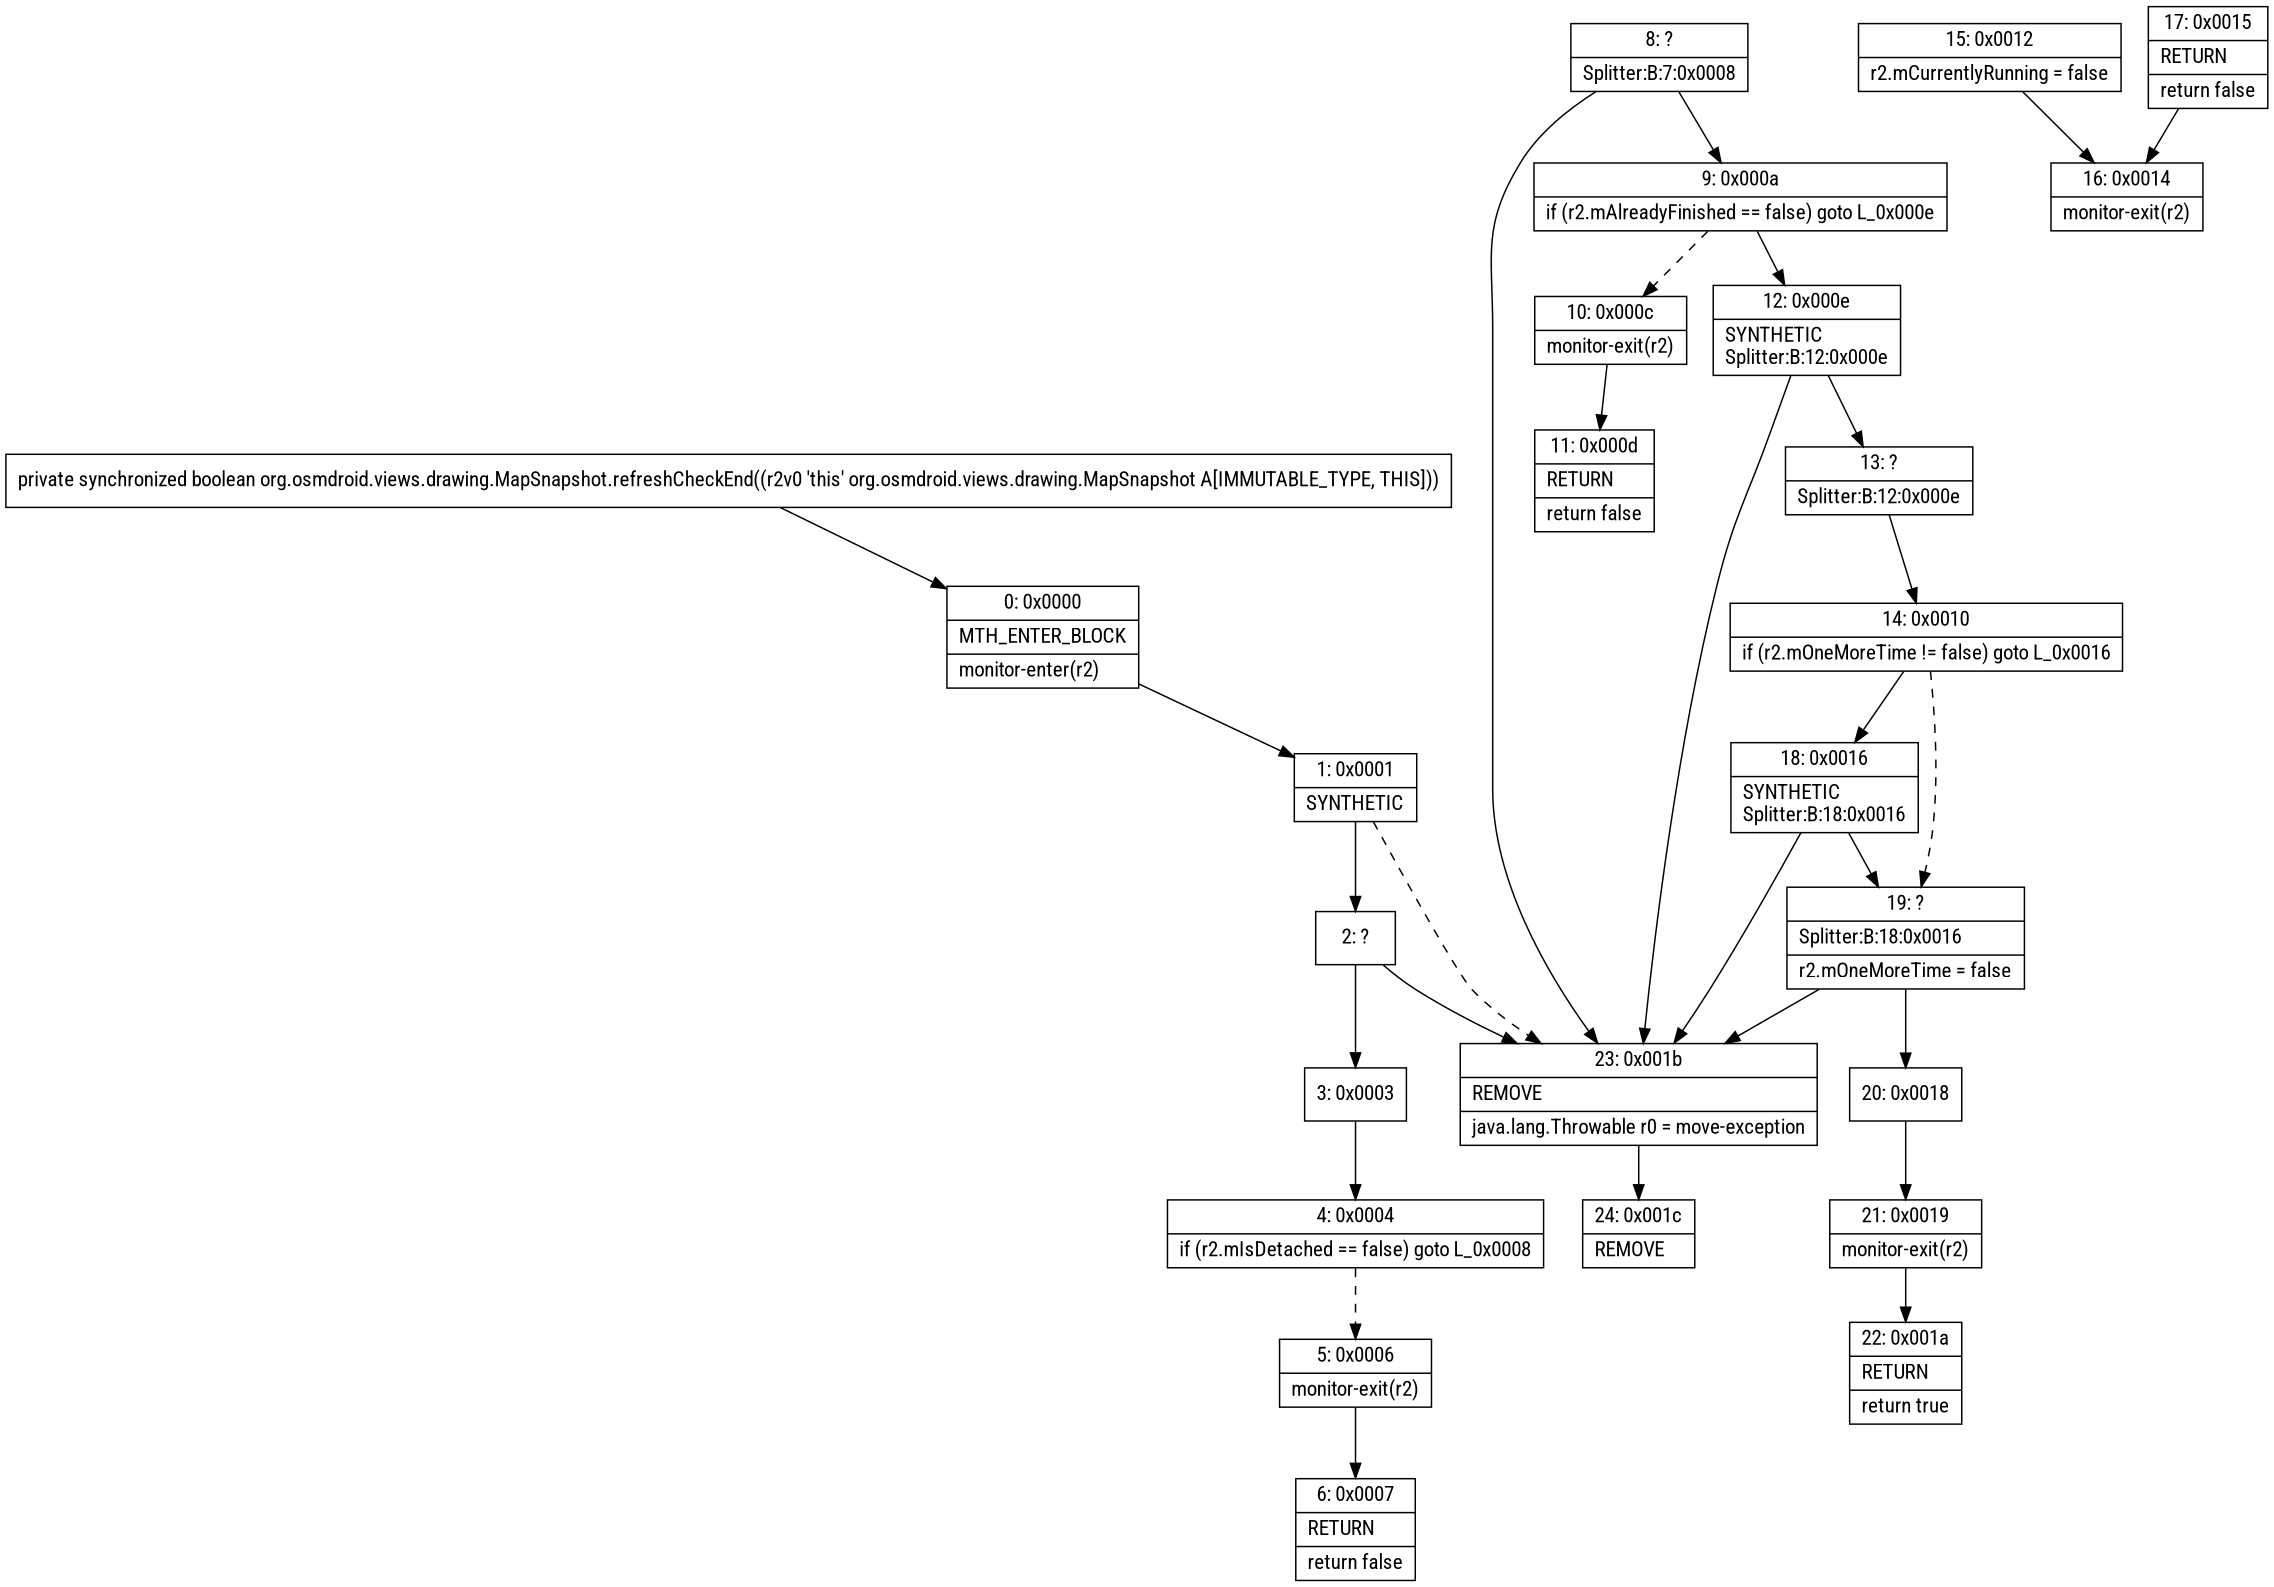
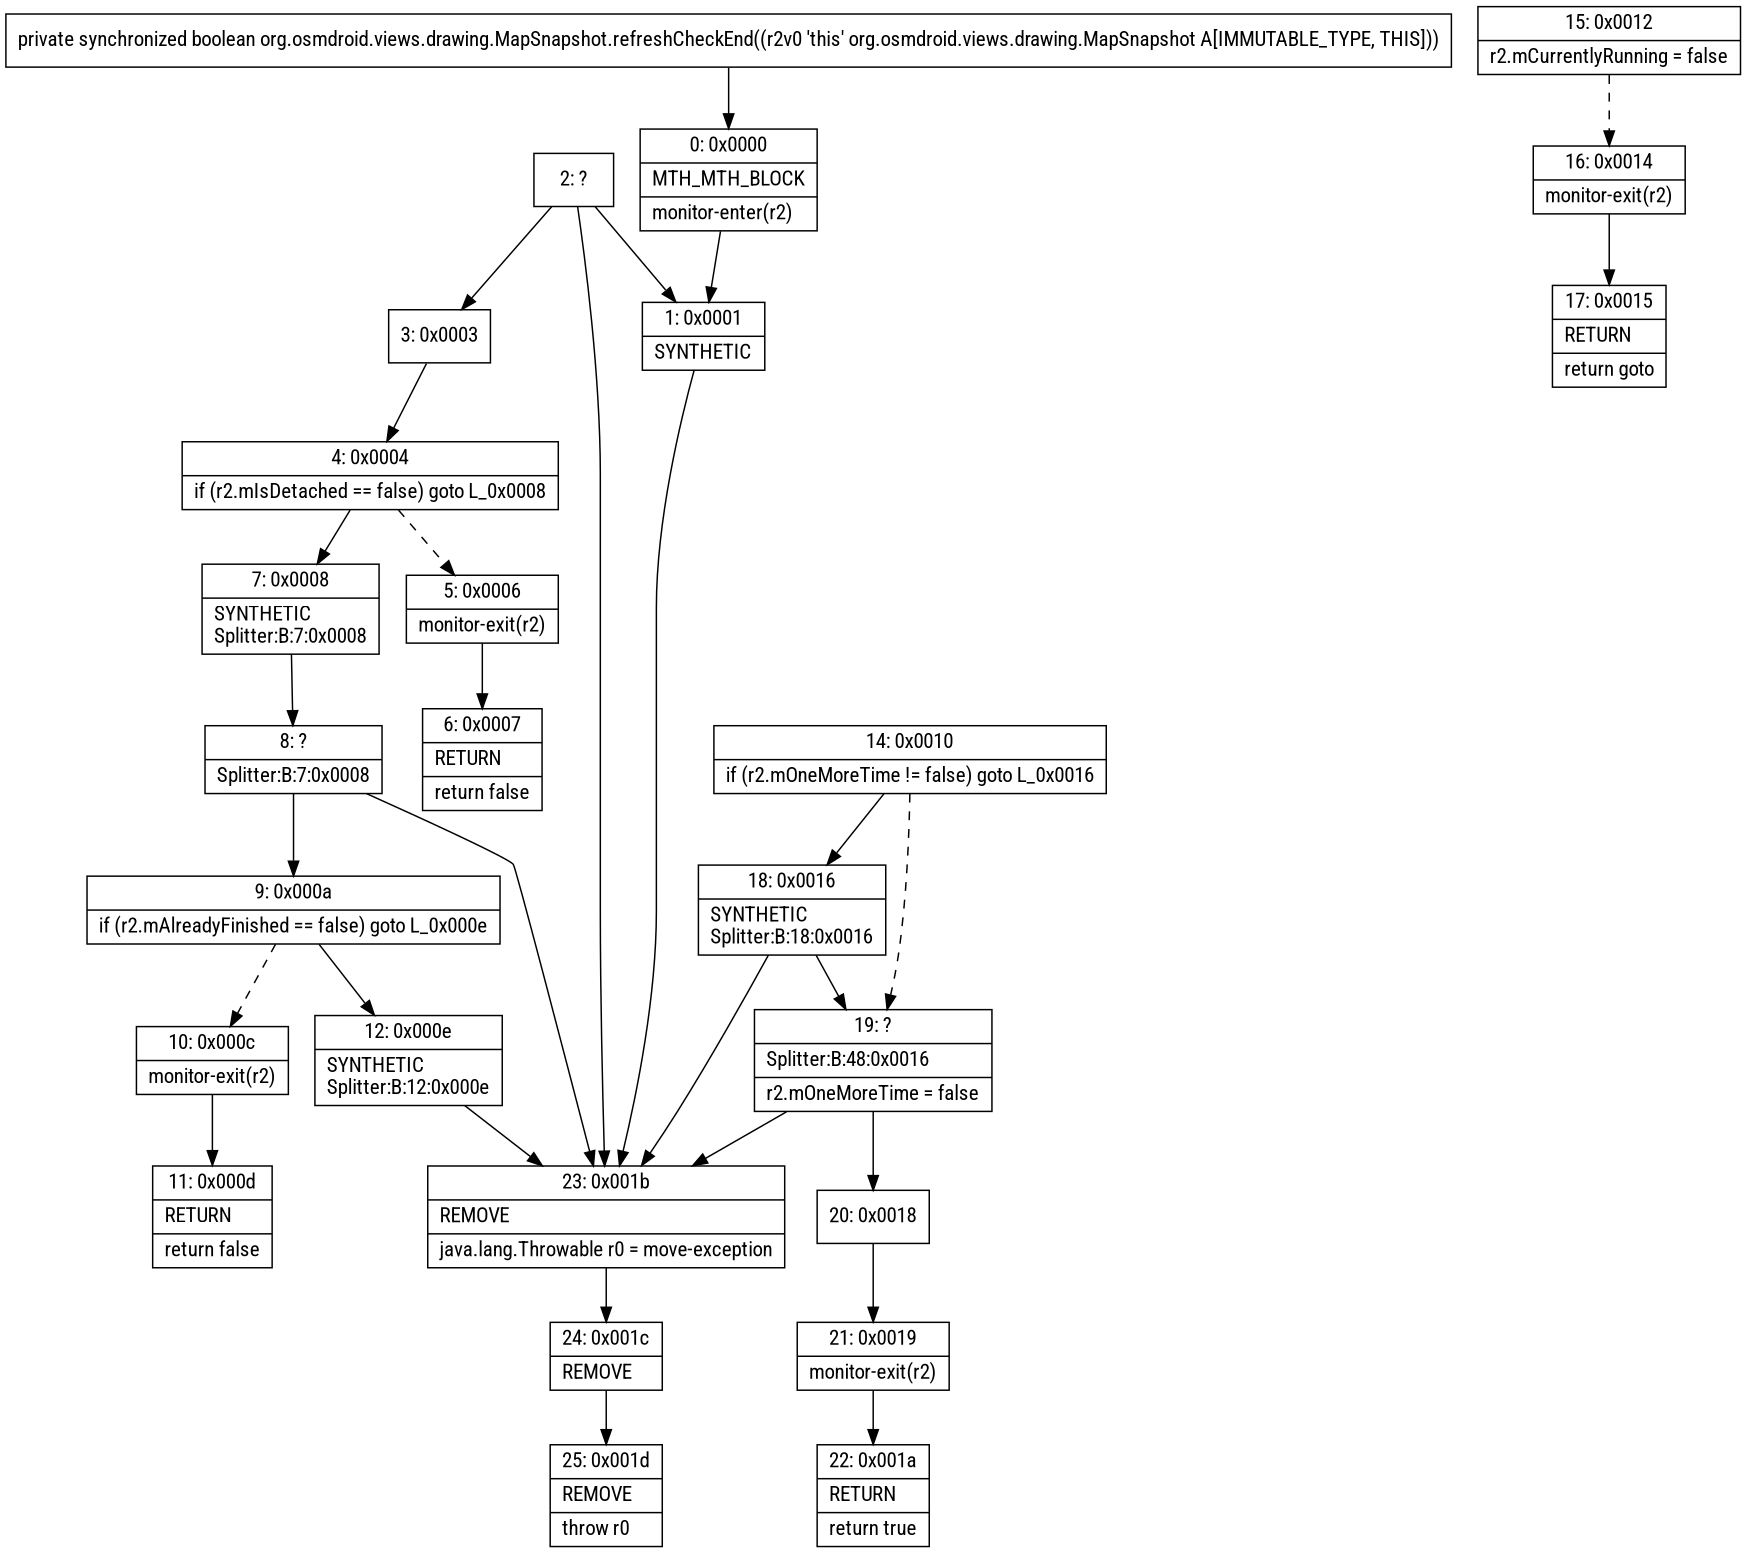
node "17: 0x0015": text "return false" -> "return goto"
edge "15: 0x0012" -> "16: 0x0014": style solid -> dashed
edge "17: 0x0015" -> "16: 0x0014": reversed
node "13: ?": removed
node "7: 0x0008": added
node "0: 0x0000": text "MTH_ENTER_BLOCK" -> "MTH_MTH_BLOCK"
edge "1: 0x0001" -> "2: ?": reversed
node "19: ?": text "Splitter:B:18:0x0016" -> "Splitter:B:48:0x0016"
edge "1: 0x0001" -> "23: 0x001b": style dashed -> solid
node "25: 0x001d": added
